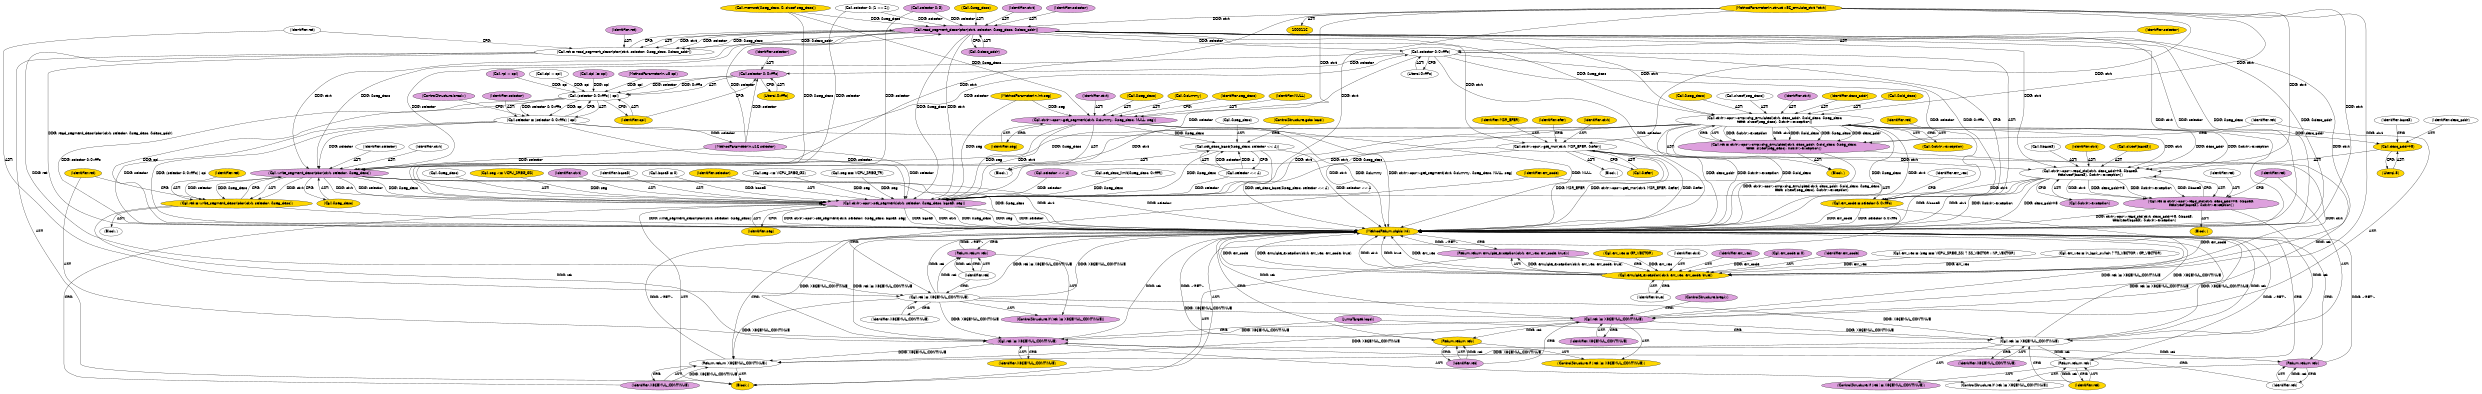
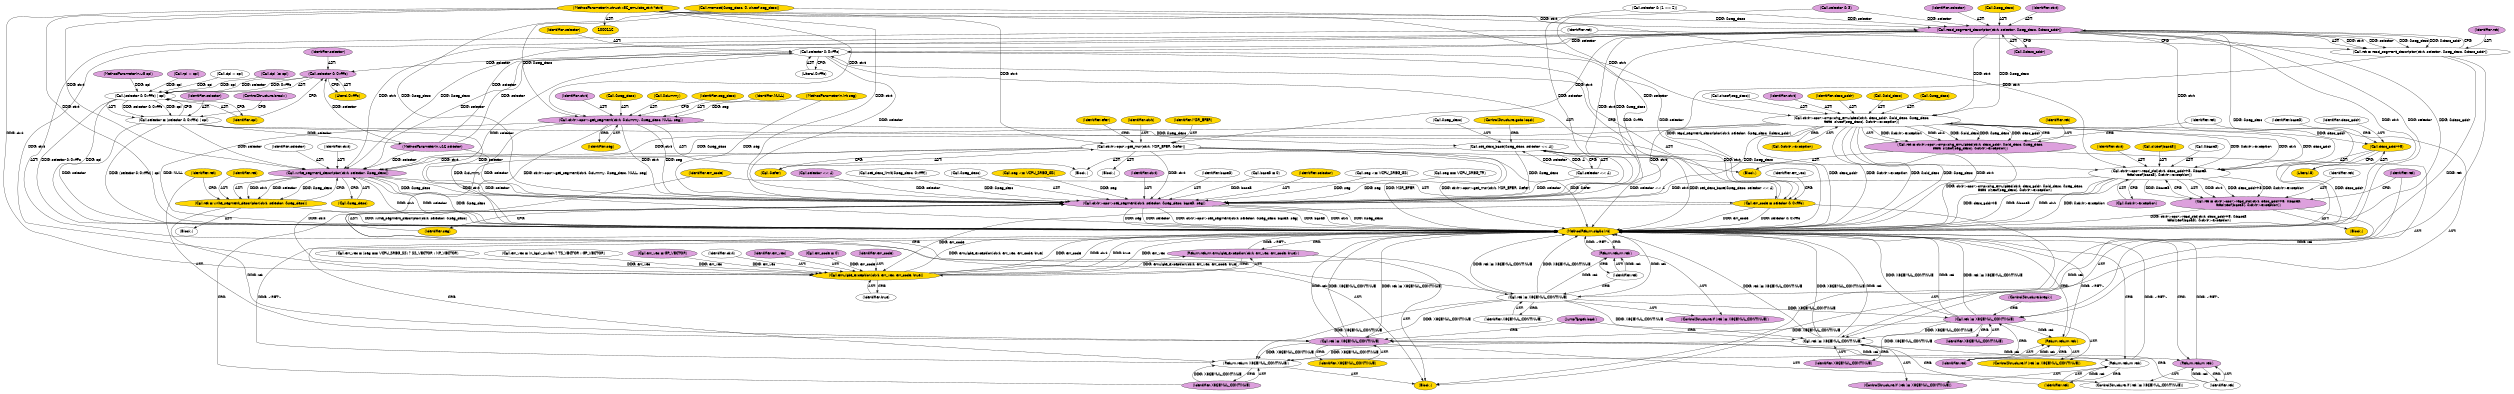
edge "(Call,desc_addr+8)" -> "(MethodReturn,static int)": added, label "DDG: desc_addr"
node "(Call,err_vec = GP_VECTOR)": fillcolor gold -> plum
